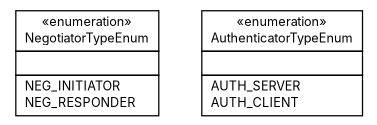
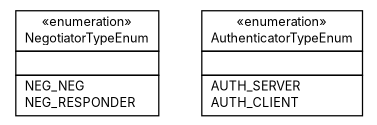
node "NegotiatorTypeEnum": text "NEG_INITIATOR" -> "NEG_NEG"
